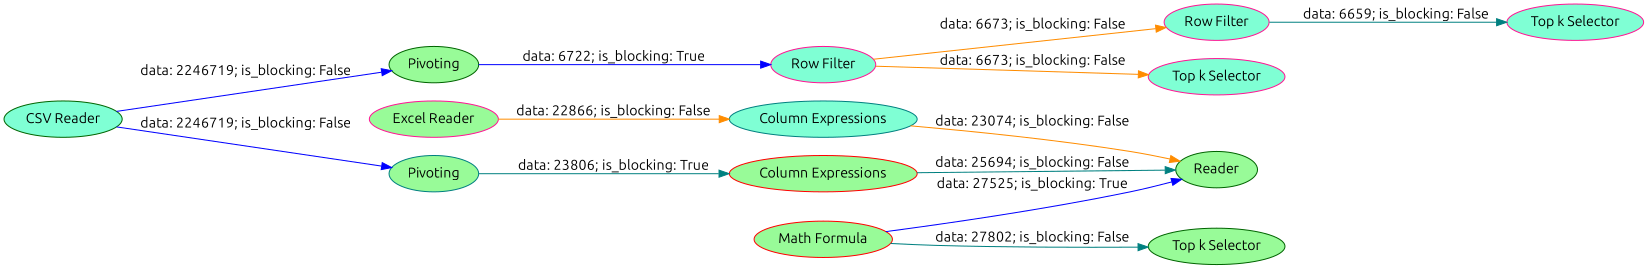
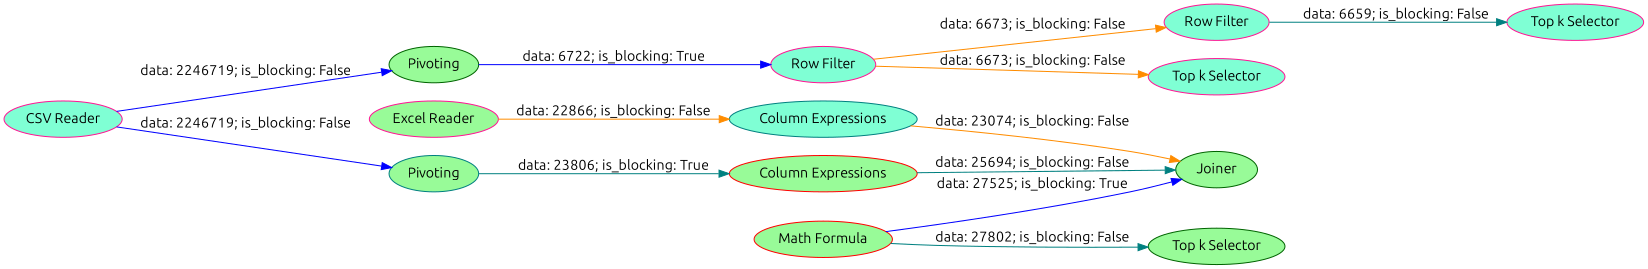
node "CSV Reader": color darkgreen -> deeppink
node "Reader": label "Reader" -> "Joiner"
